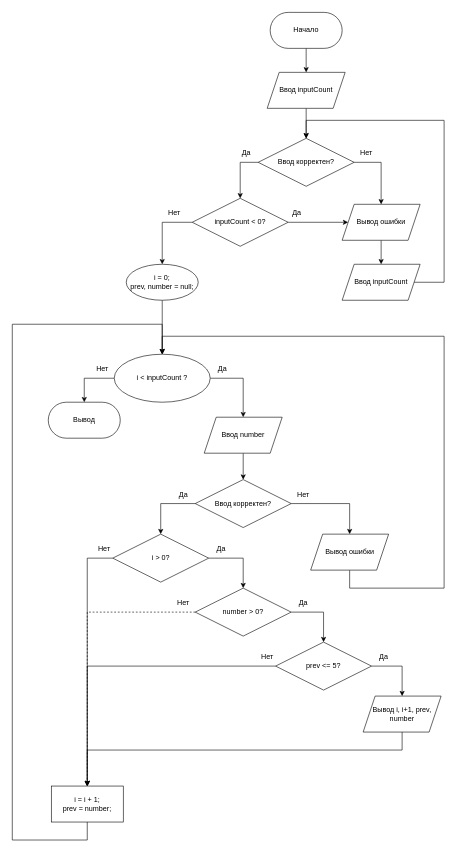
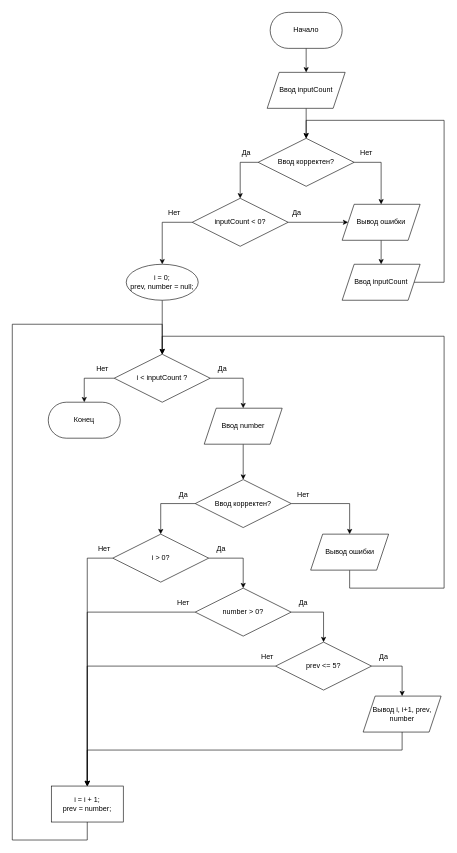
node "i < inputCount ?": shape ellipse -> diamond
node "Вывод": label "Вывод" -> "Конец"
node "Ввод number": moved (243, 435) -> (243, 426)
edge "number > 0?" -> "i = i + 1; prev = number;": style dashed -> solid
